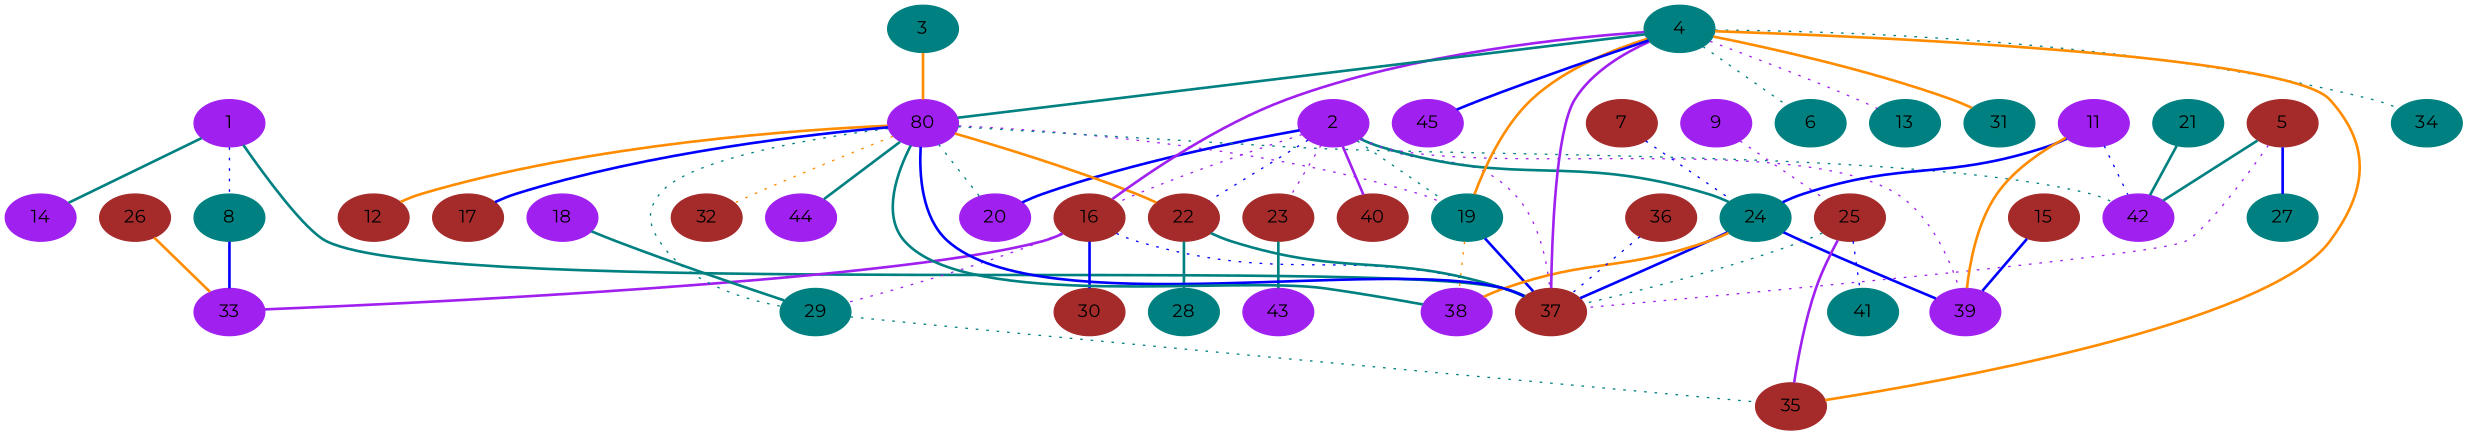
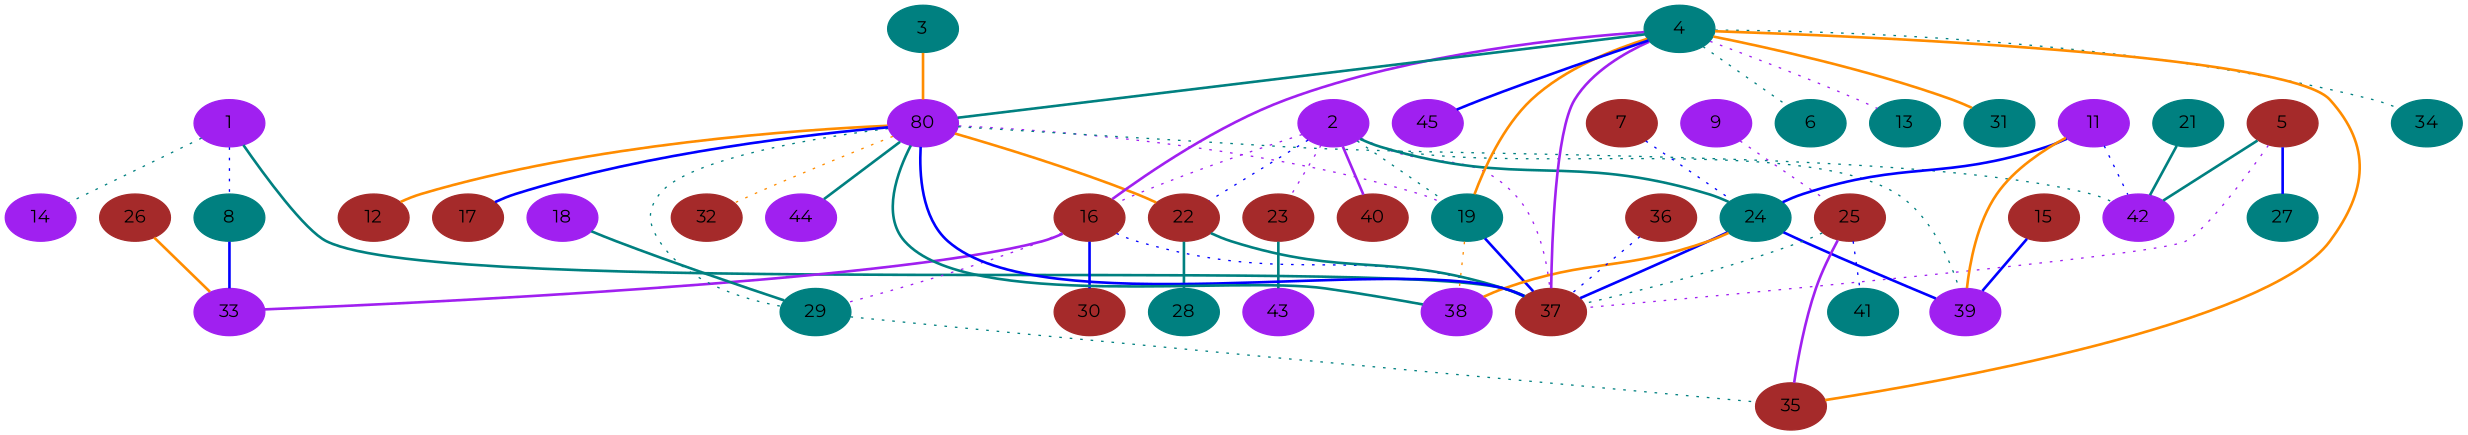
edge "1" -- "14": style bold -> dotted
edge "2" -- "39": color purple -> teal
node "20": removed
